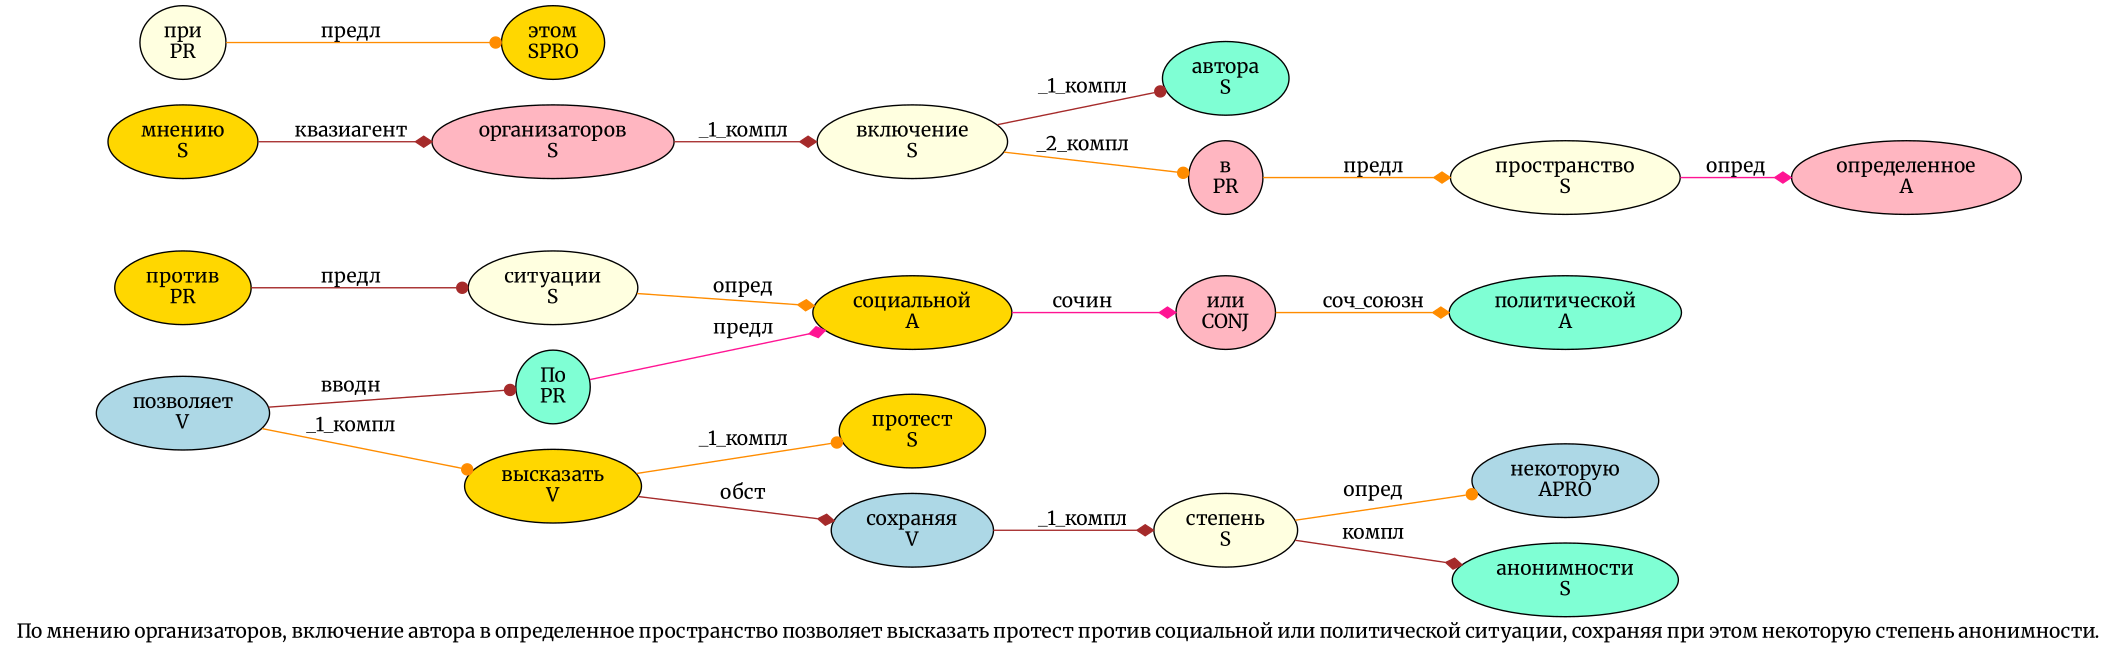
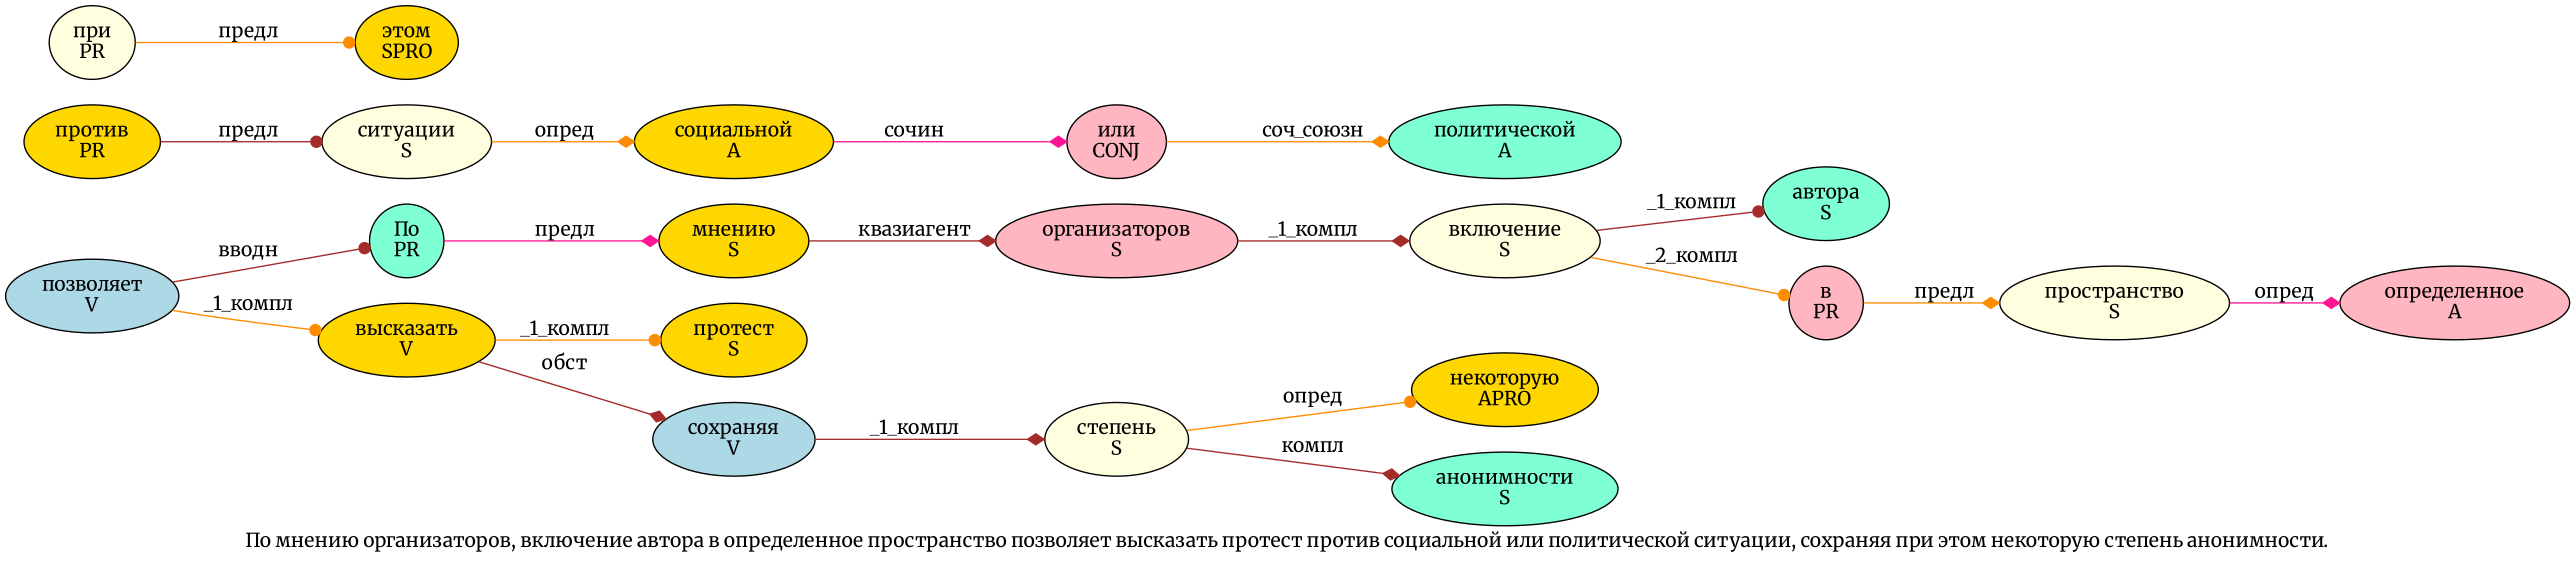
edge "По PR" -> "социальной A": now "По PR" -> "мнению S"
node "некоторую APRO": fillcolor lightblue -> gold
